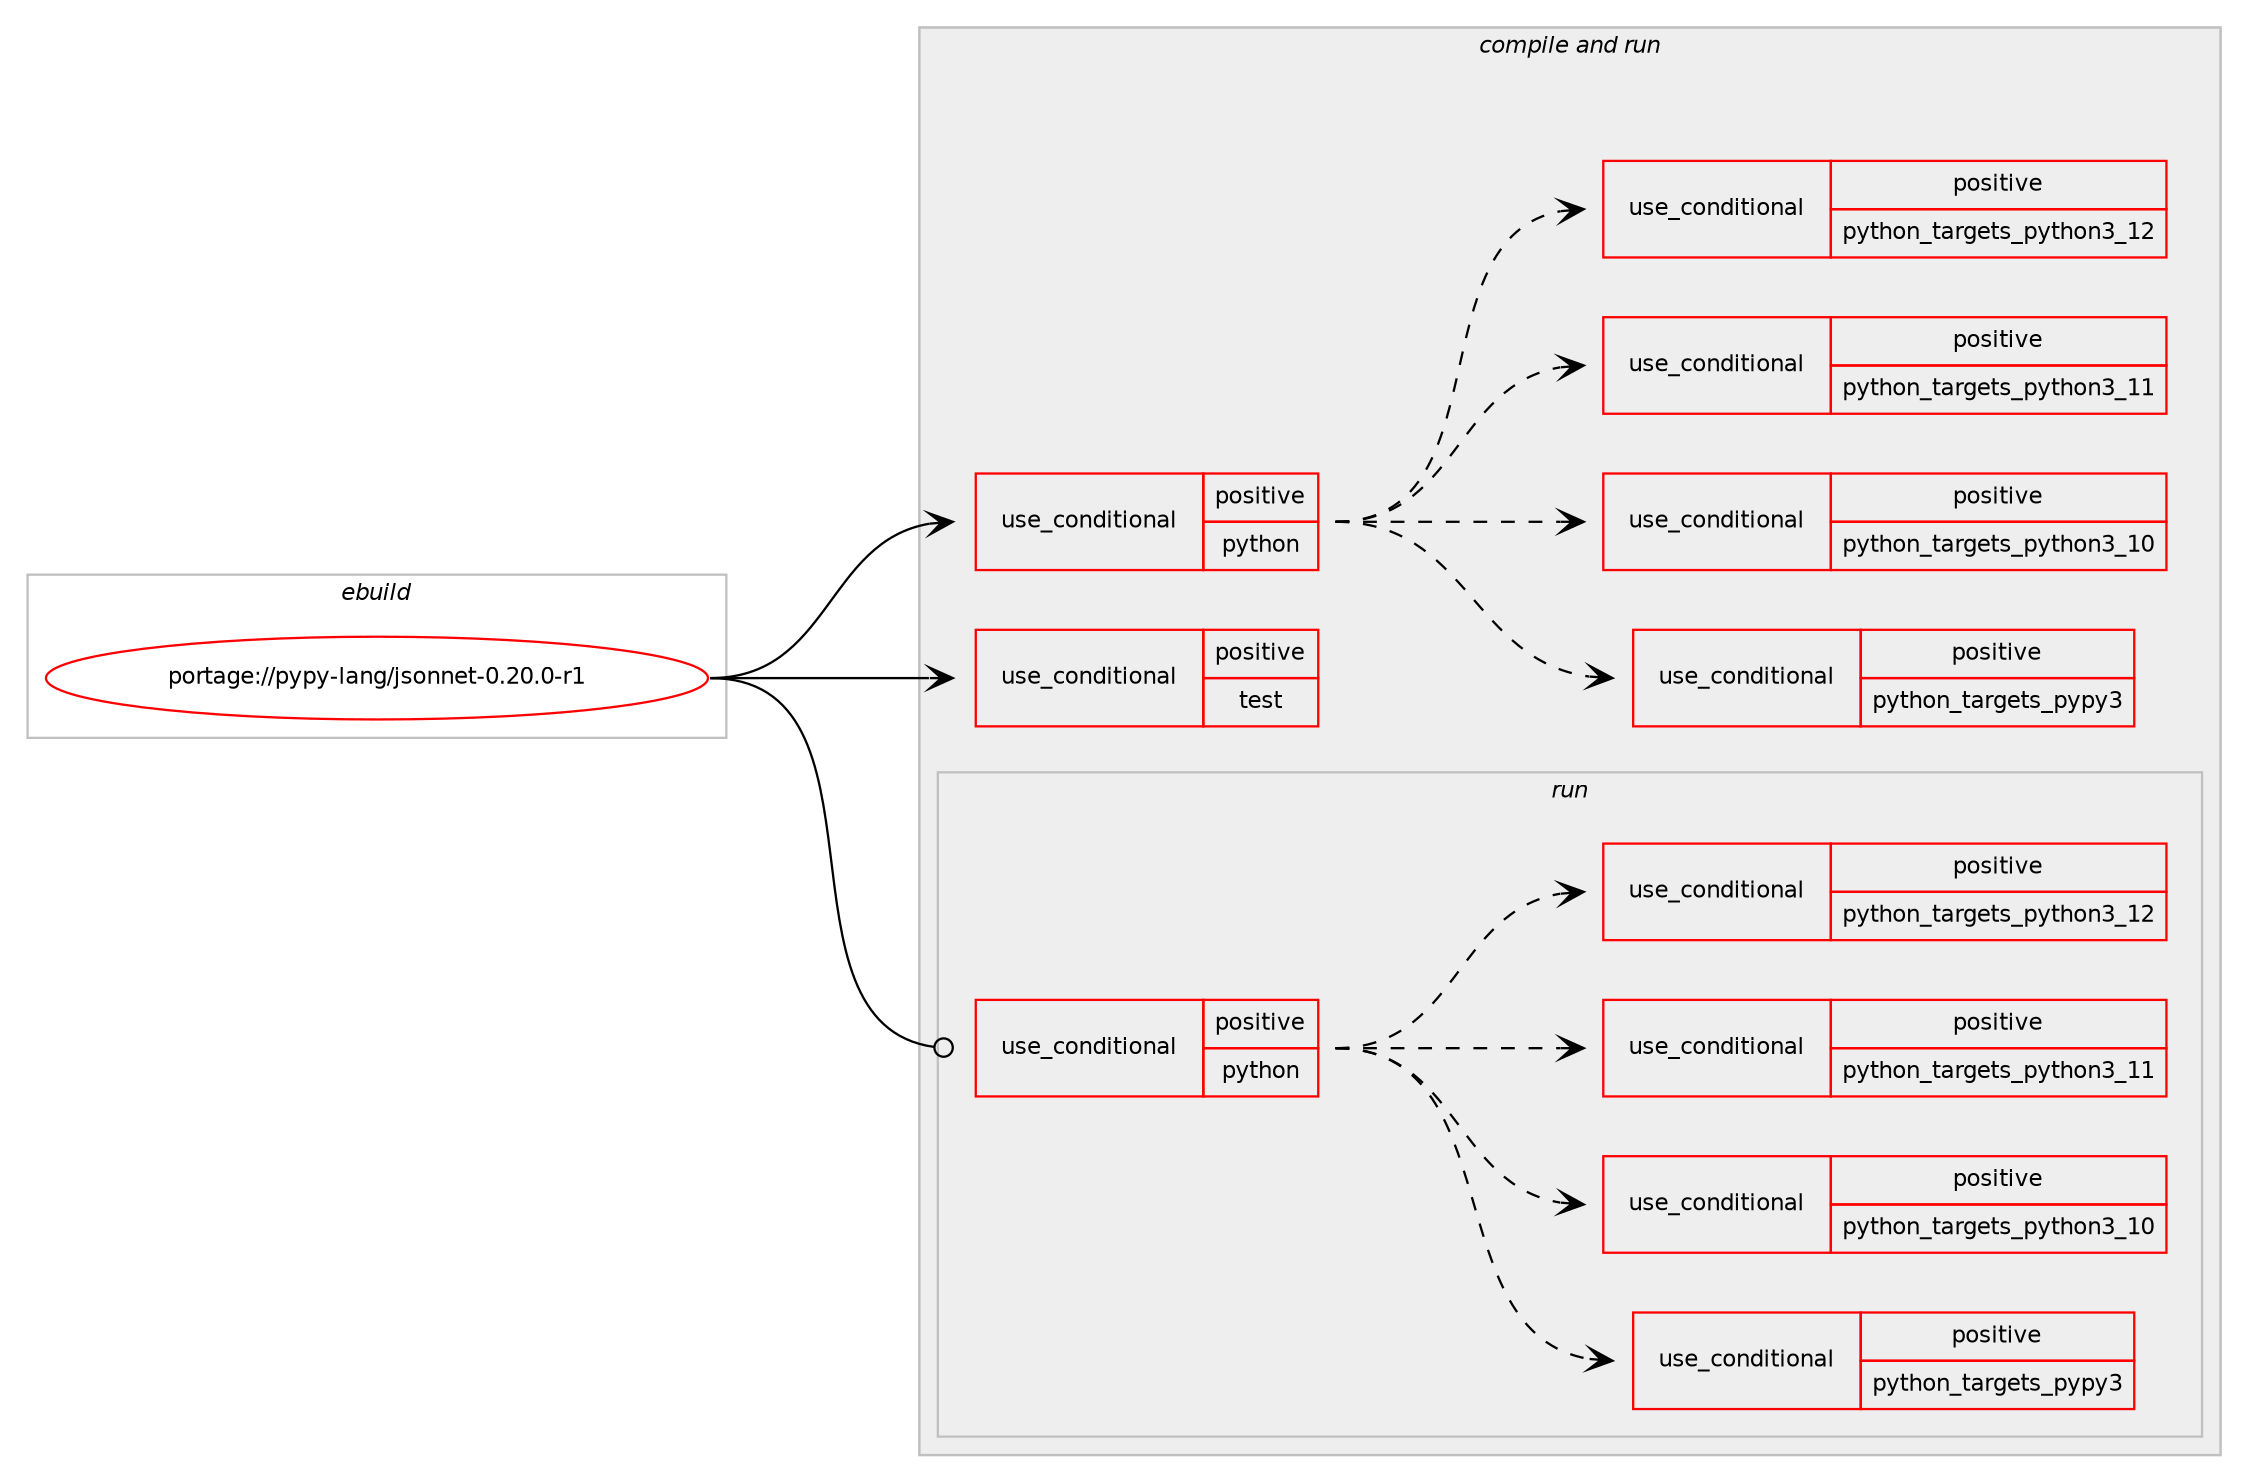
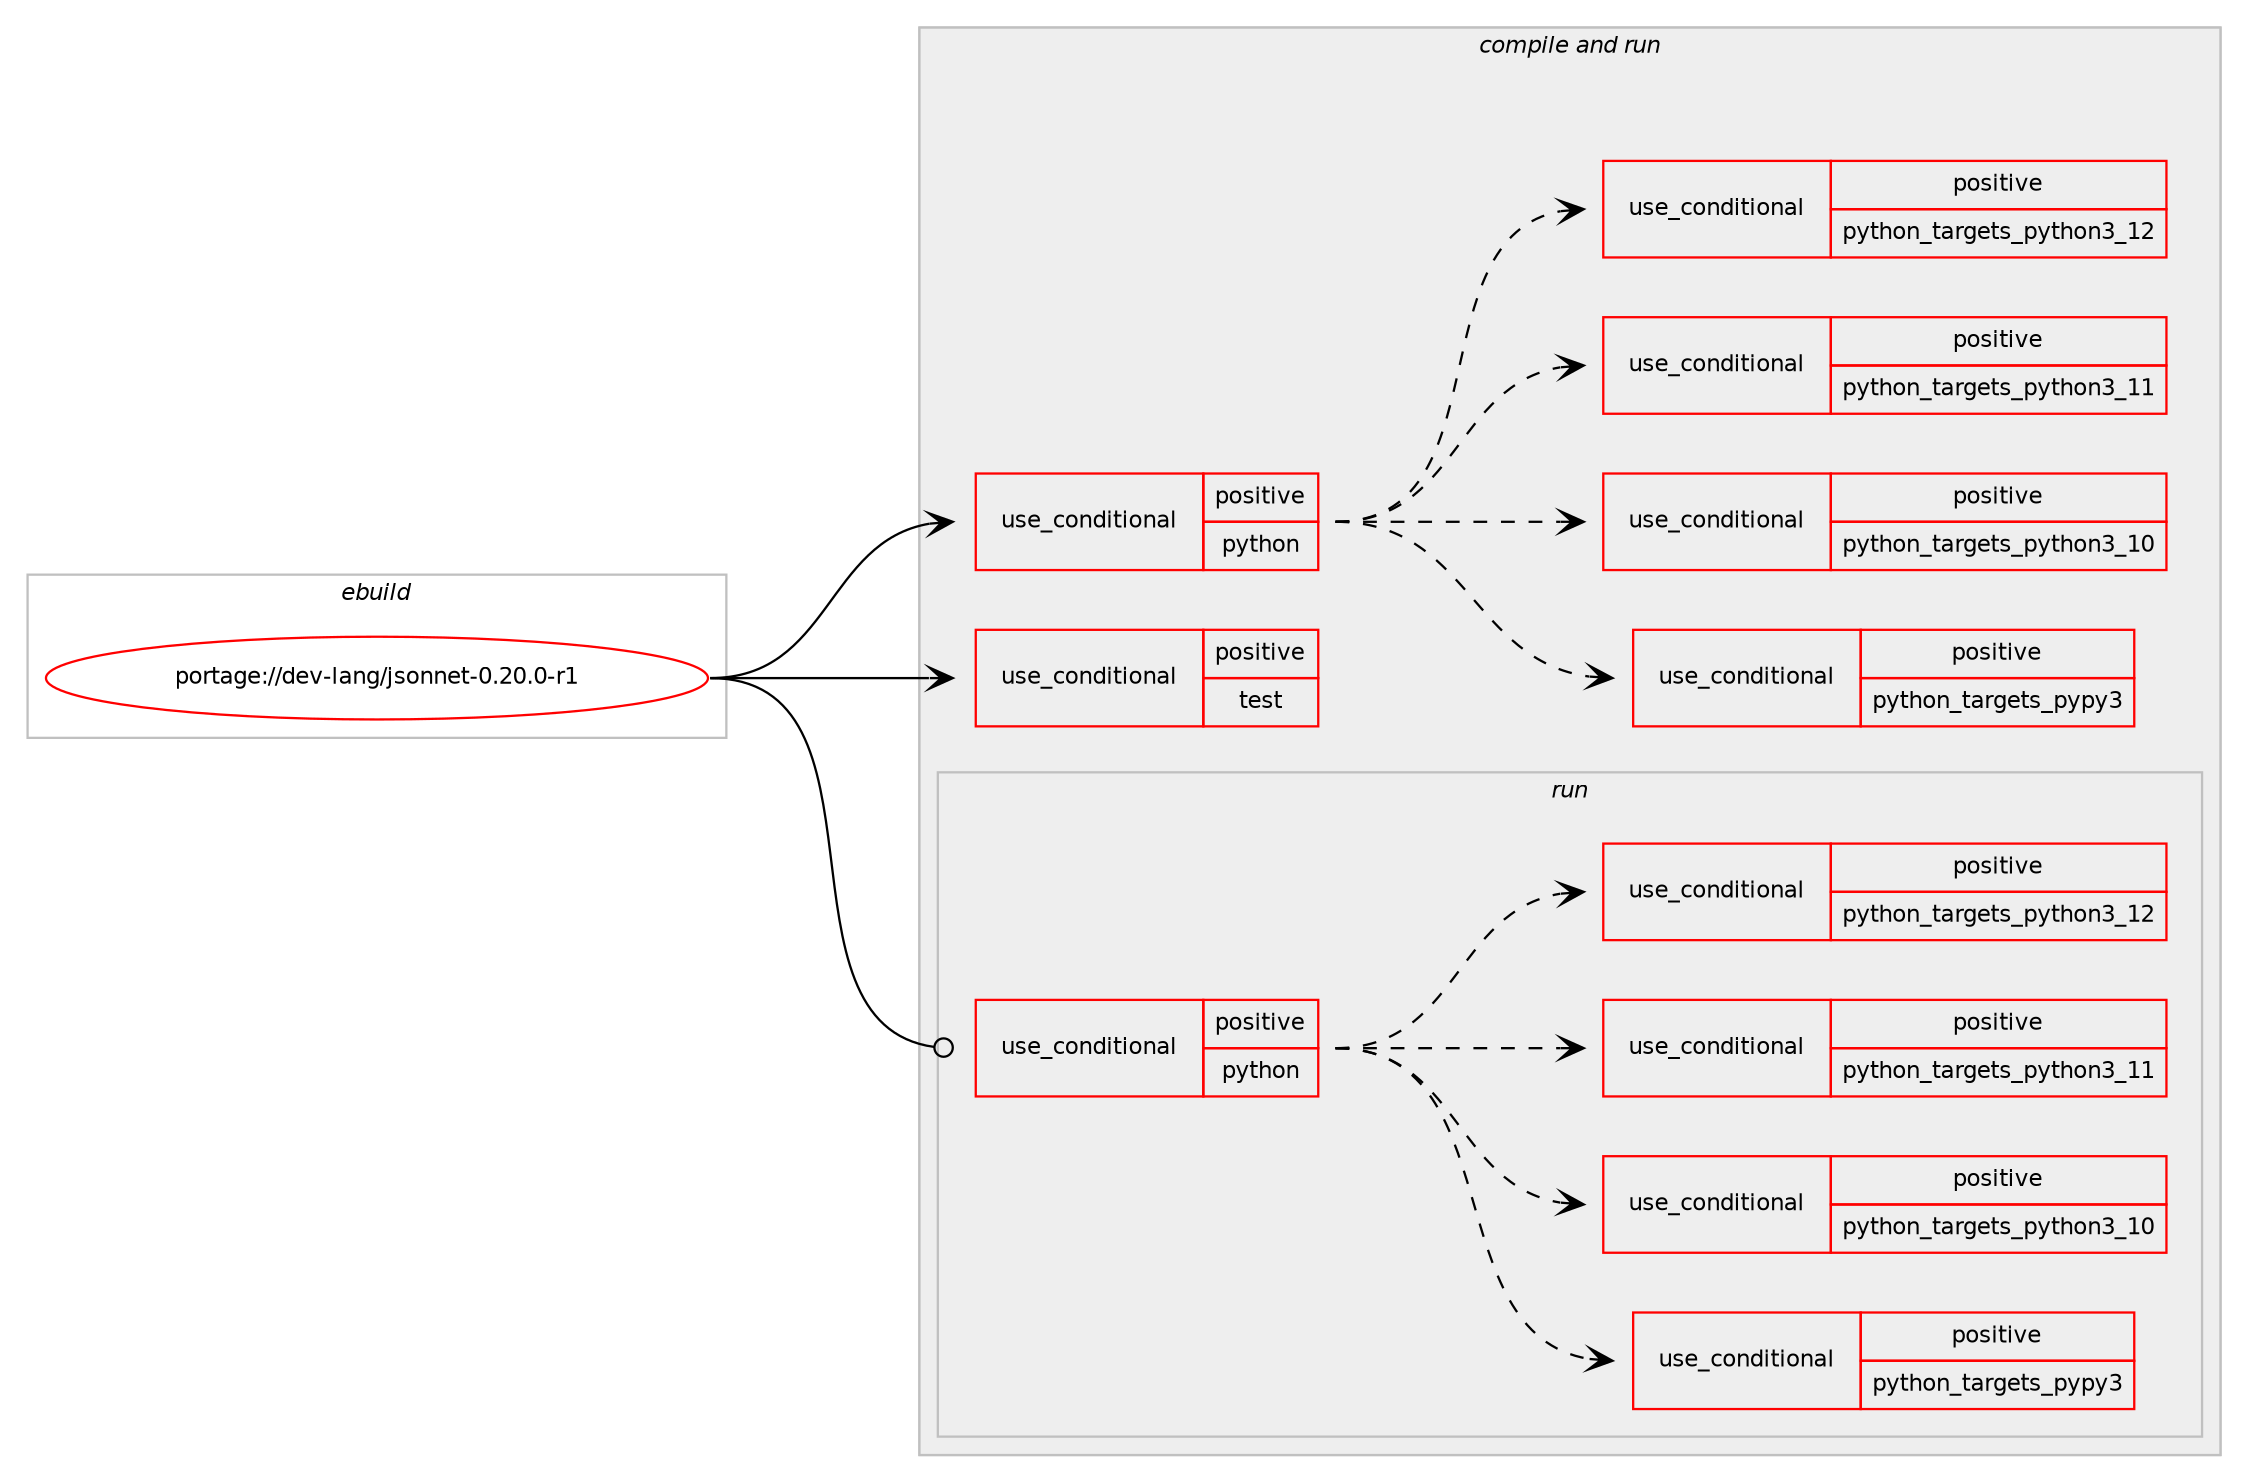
node "portage://pypy-lang/jsonnet-0.20.0-r1": label "portage://pypy-lang/jsonnet-0.20.0-r1" -> "portage://dev-lang/jsonnet-0.20.0-r1"
